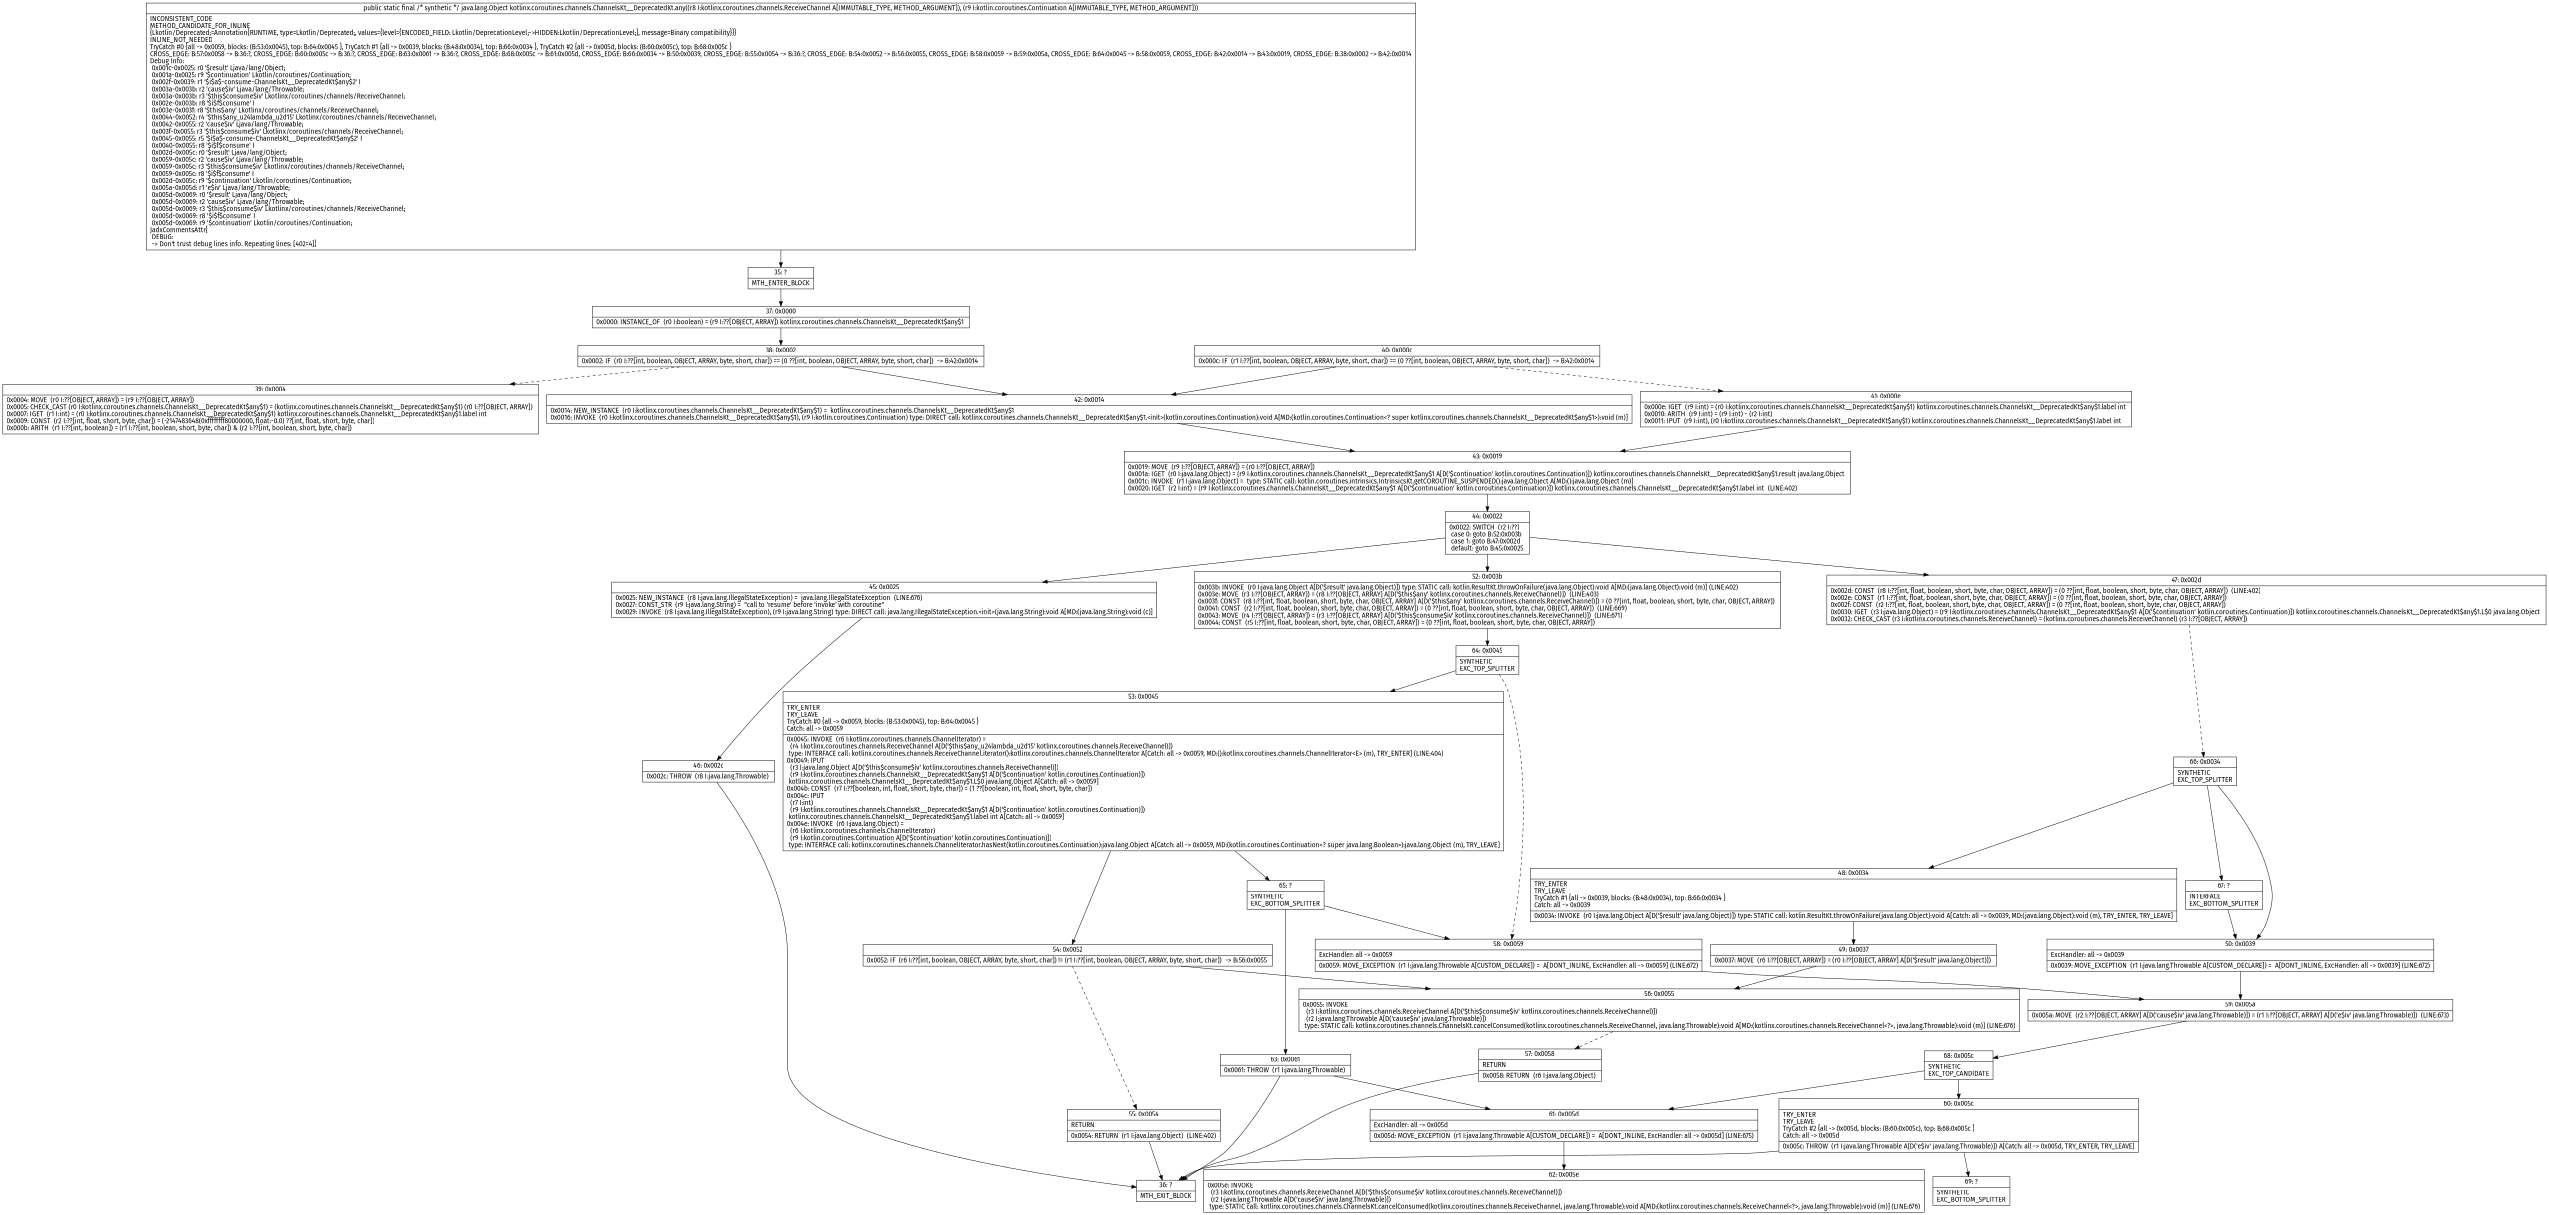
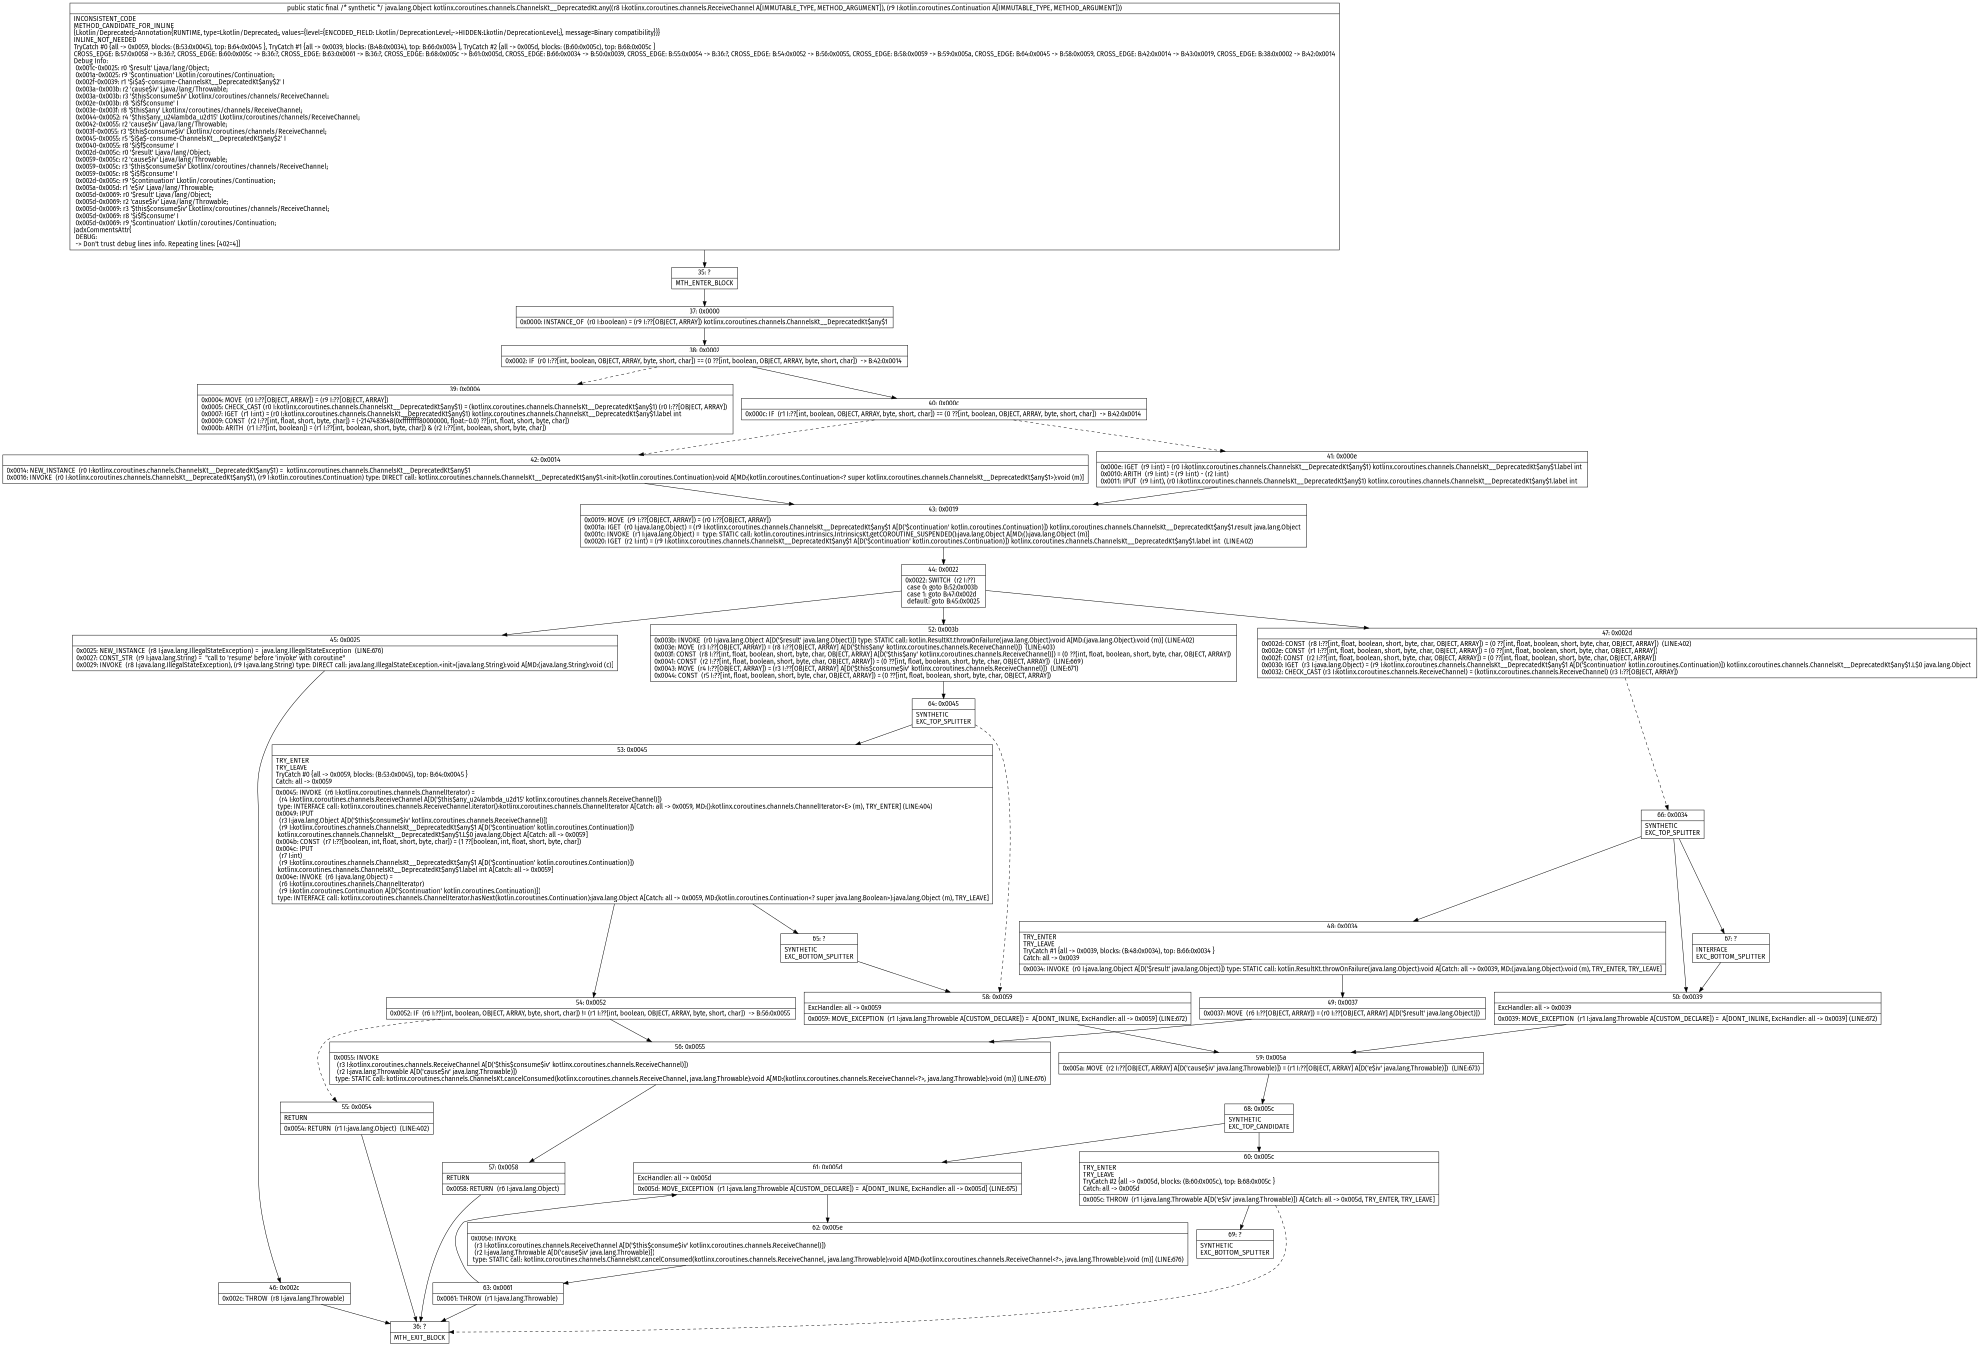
edge "38: 0x0002" -> "42: 0x0014": now "38: 0x0002" -> "40: 0x000c"
edge "40: 0x000c" -> "42: 0x0014": style solid -> dashed
edge "65: ?" -> "63: 0x0061": now "62: 0x005e" -> "63: 0x0061"
edge "56: 0x0055" -> "57: 0x0058": style dashed -> solid
edge "60: 0x005c" -> "36: ?": style solid -> dashed
